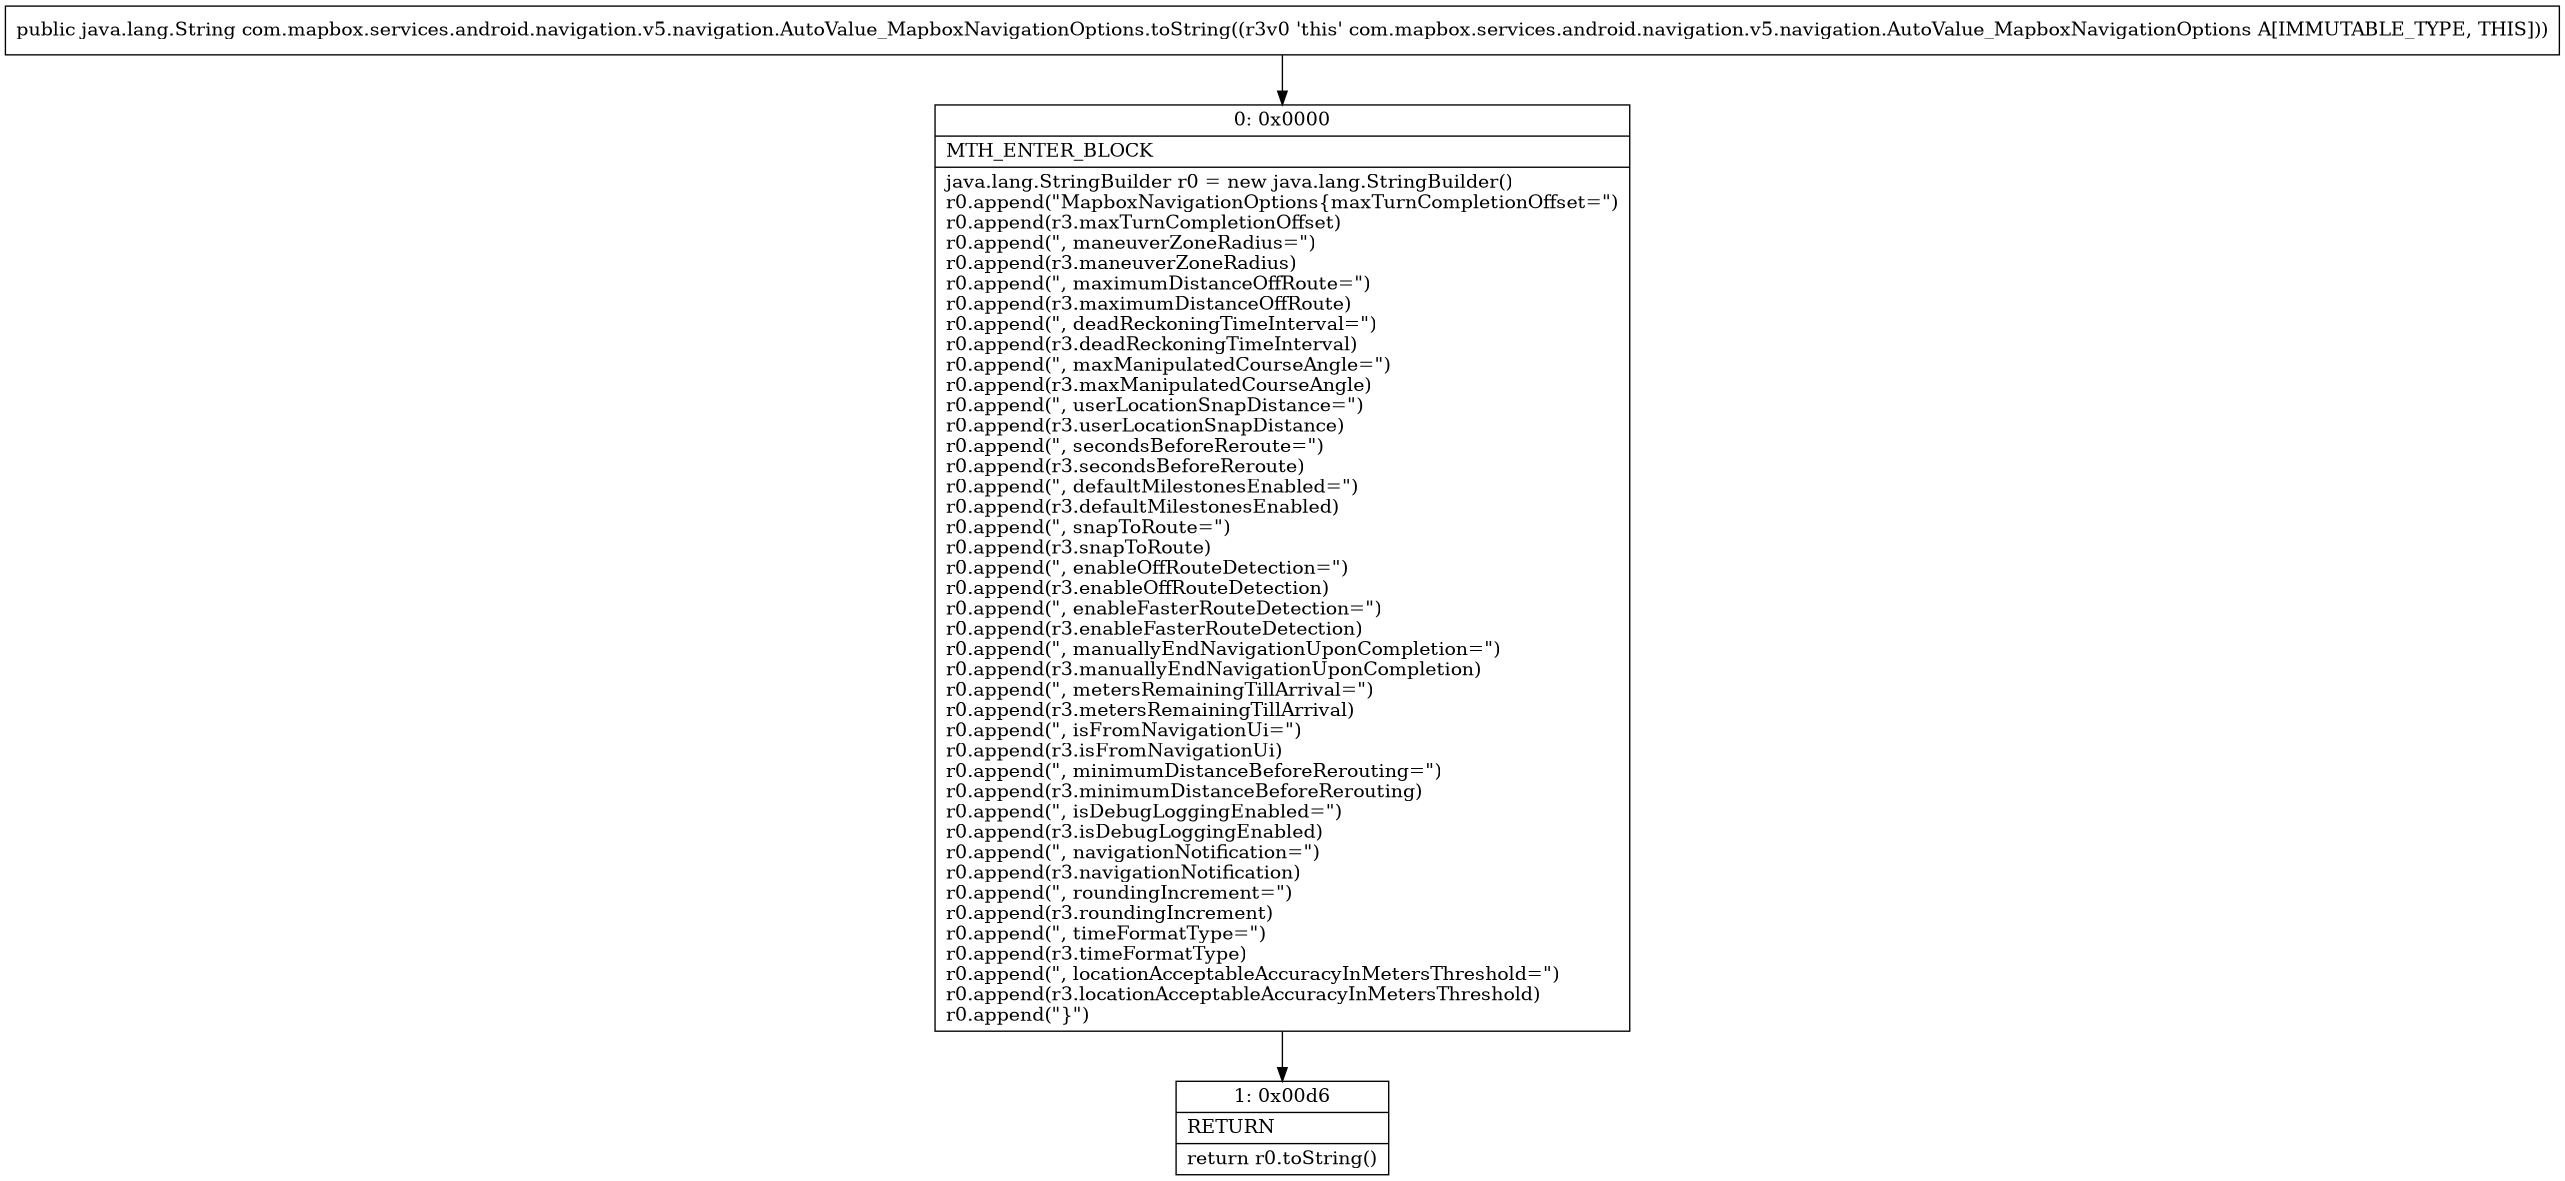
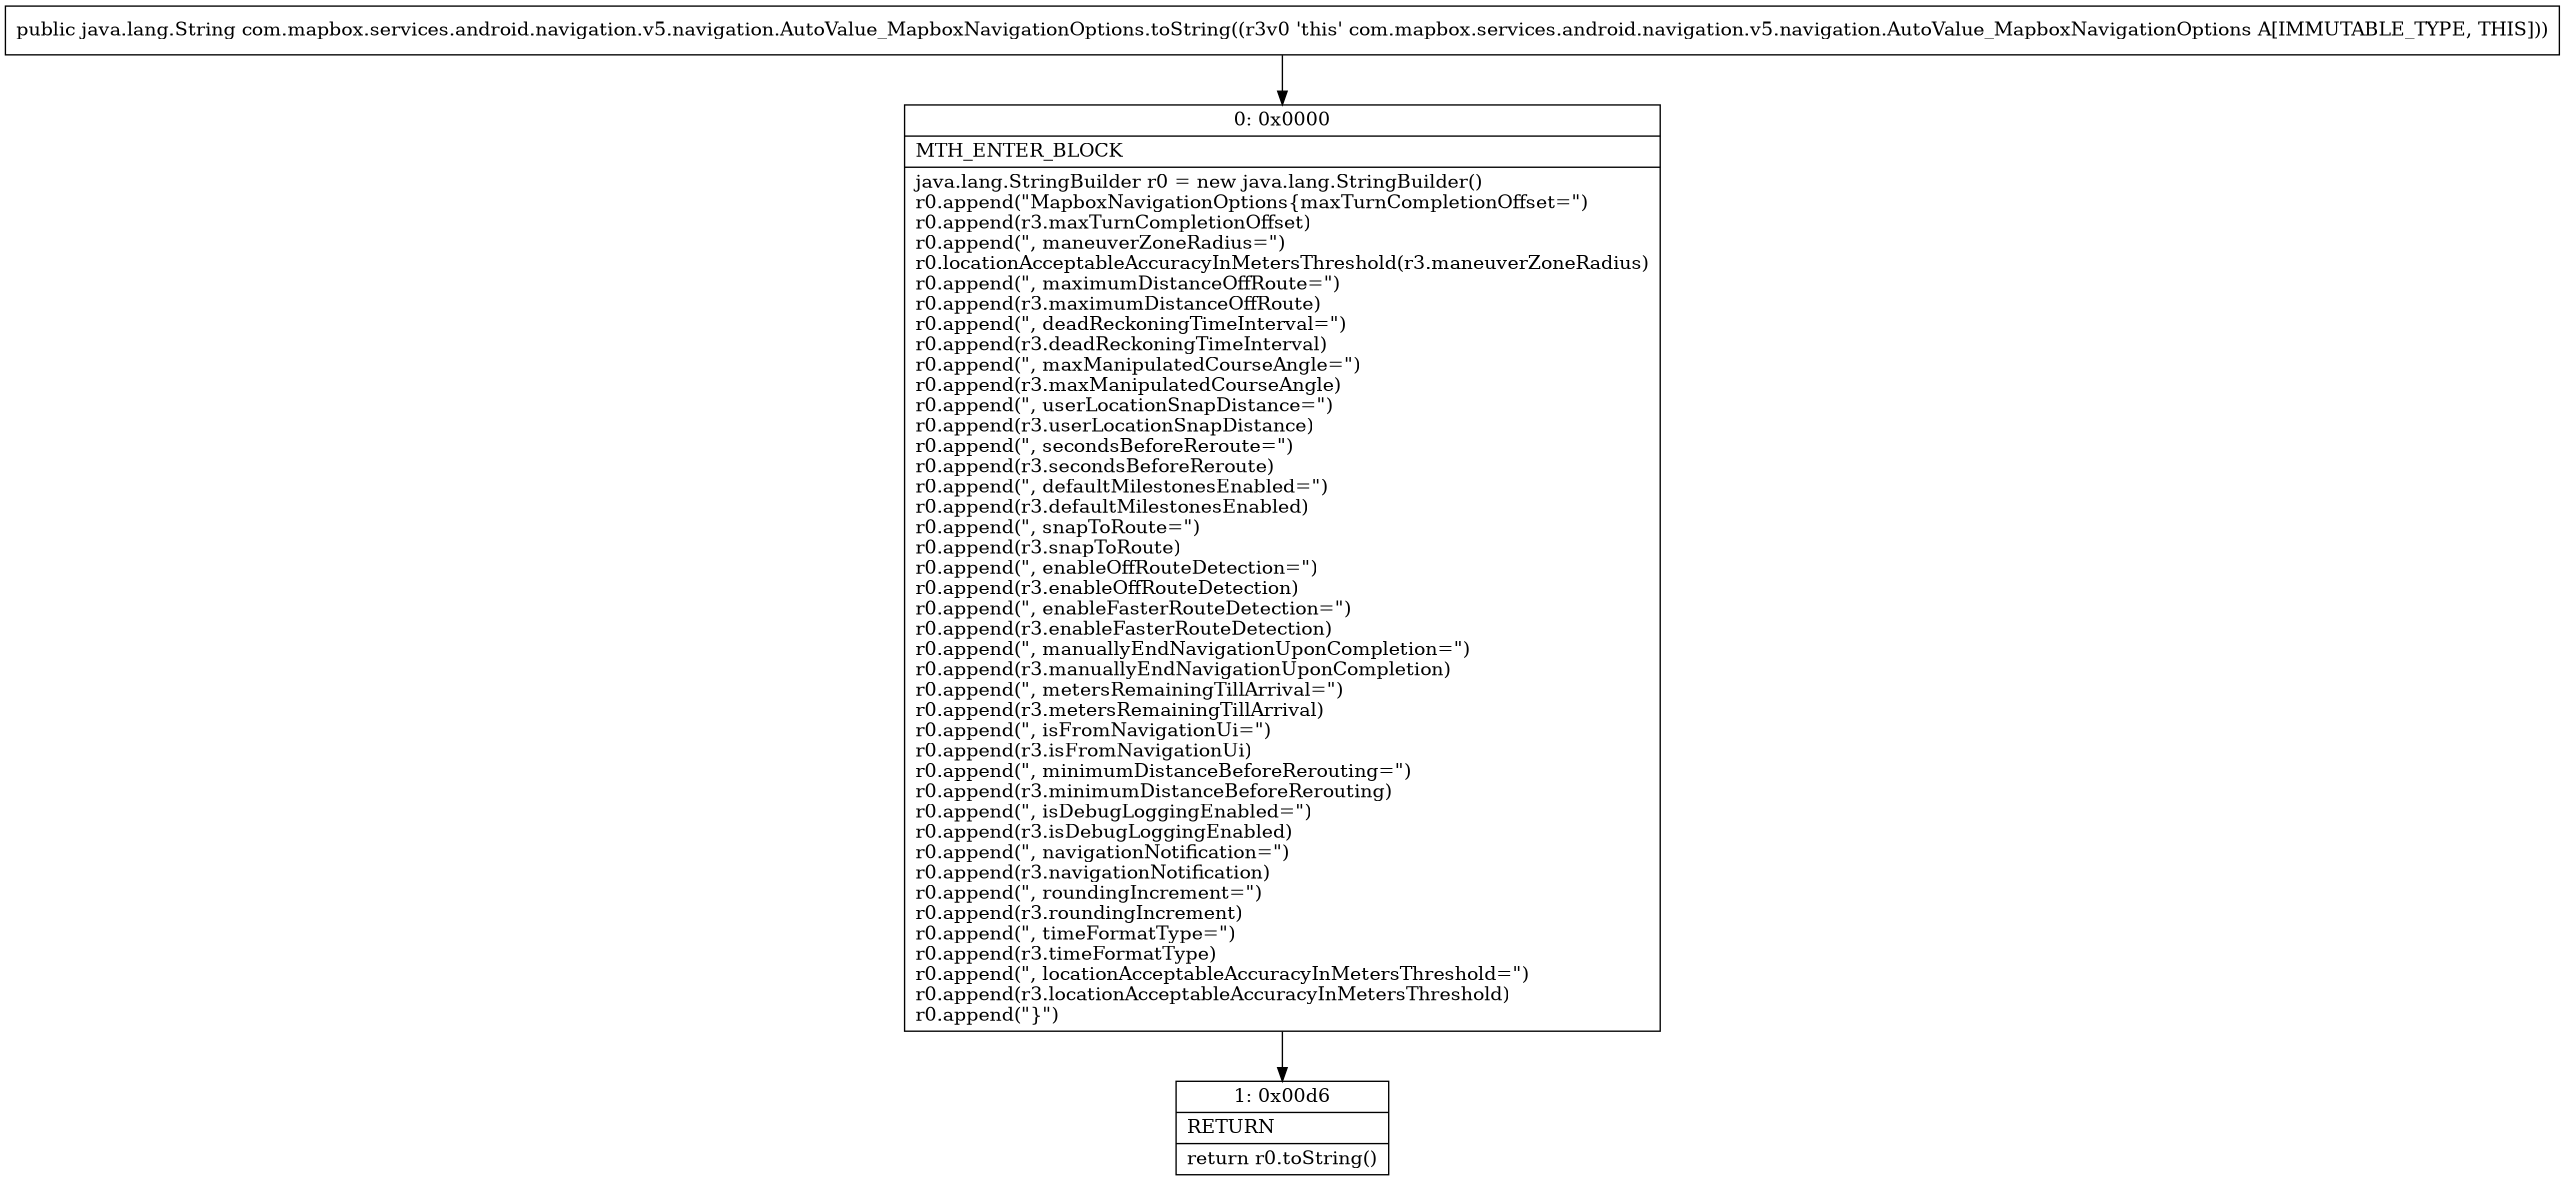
node "0: 0x0000": text "r0.append(r3.maneuverZoneRadius)" -> "r0.locationAcceptableAccuracyInMetersThreshold(r3.maneuverZoneRadius)"
